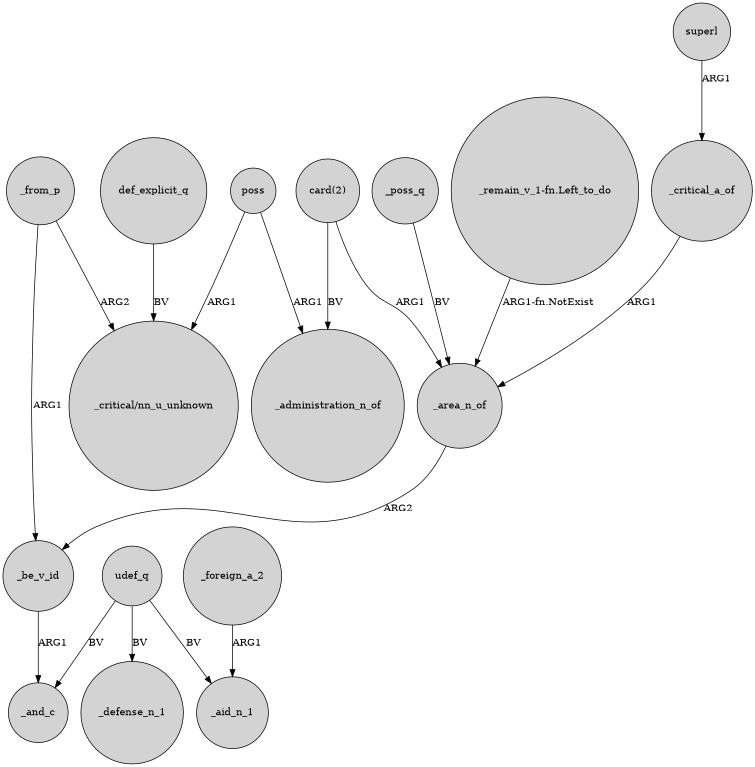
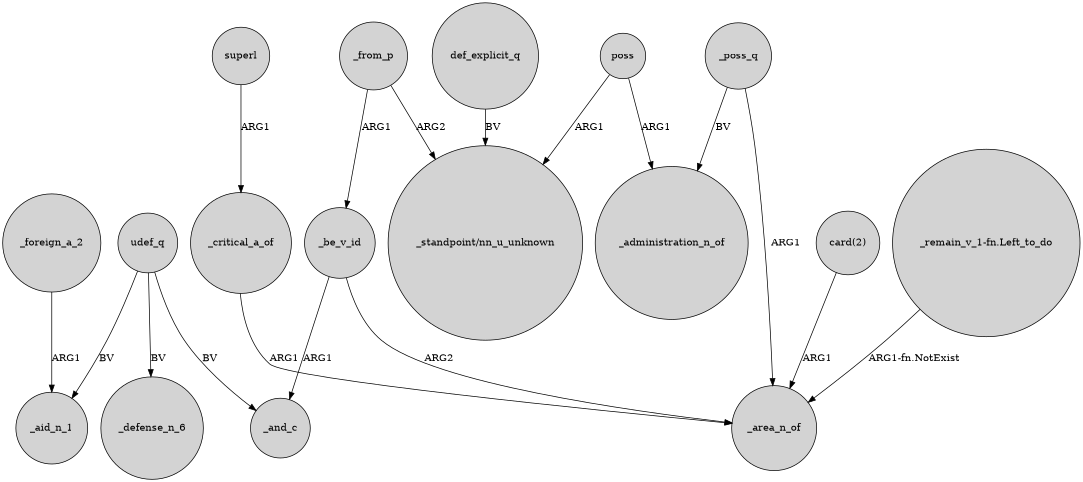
edge "card(2)" -> "_administration_n_of": now "_poss_q" -> "_administration_n_of"
edge "_poss_q" -> "_area_n_of": label "BV" -> "ARG1"
node "_critical/nn_u_unknown": label "_critical/nn_u_unknown" -> "_standpoint/nn_u_unknown"
edge "_area_n_of" -> "_be_v_id": reversed
node "_defense_n_1": label "_defense_n_1" -> "_defense_n_6"
